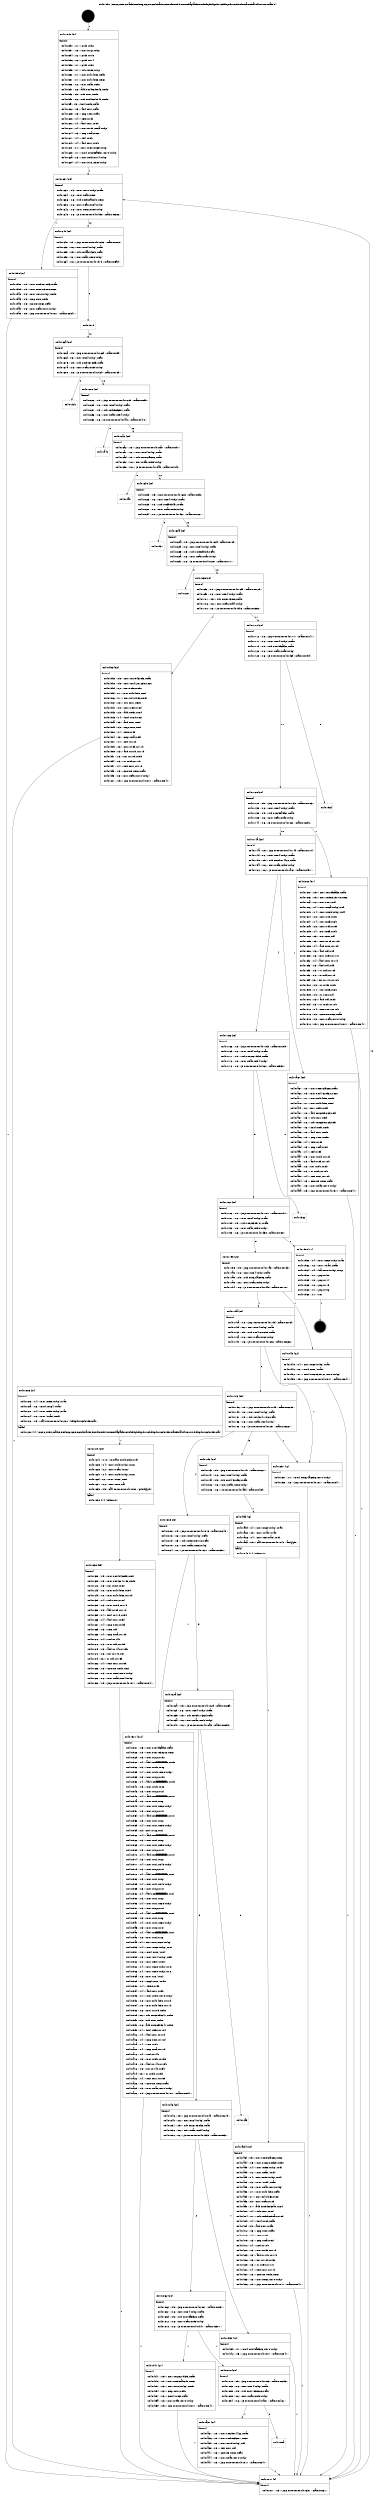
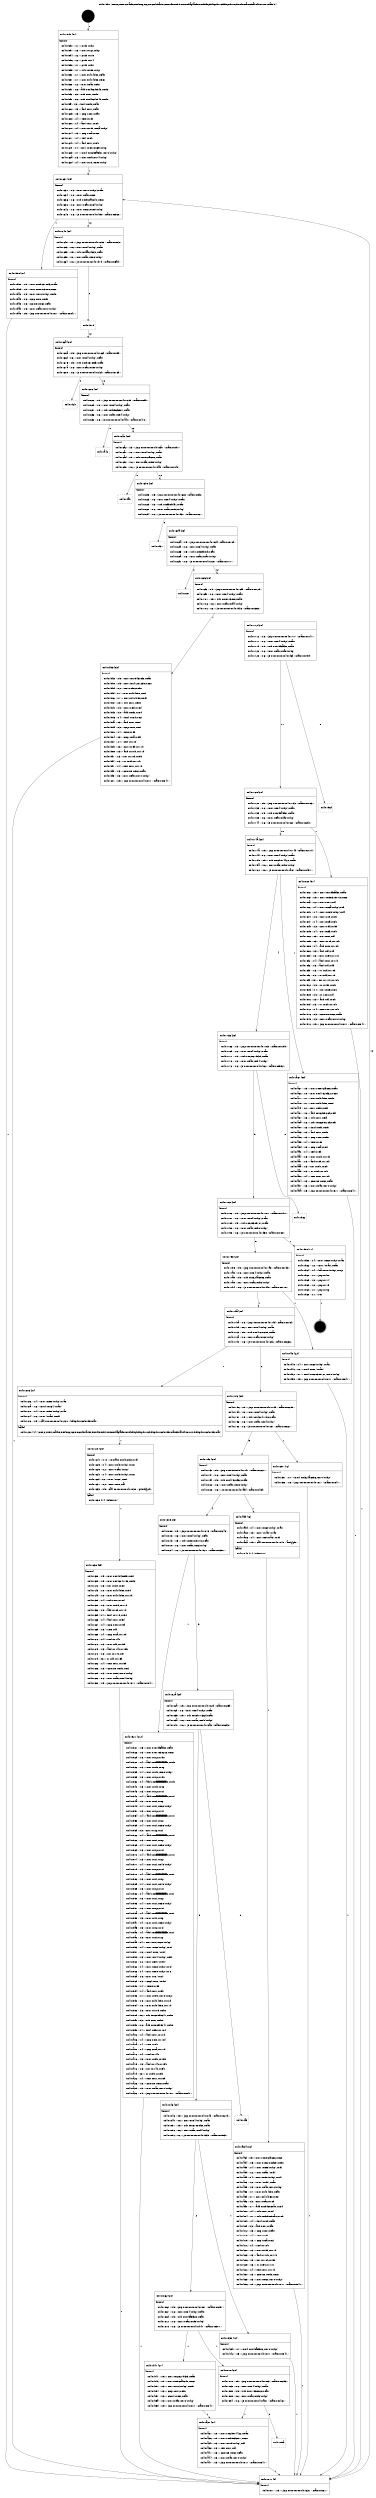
edge "0x4016be [28]" -> "0x4016da [28]": removed, label "12"
edge "0x4016f6 [28]" -> "0x401712 [28]": removed, label "11"
edge "0x4017ba [28]" -> "0x401c97 [12]": now "0x4017ba [28]" -> "0x401c06 [21]"
edge "0x4017d6 [28]" -> "0x40180e [28]": now "0x4017f2 [28]" -> "0x40180e [28]"
edge "0x401b47 [27]" -> "0x401e17 [5]": now "0x401b47 [27]" -> "0x401a31 [27]"
